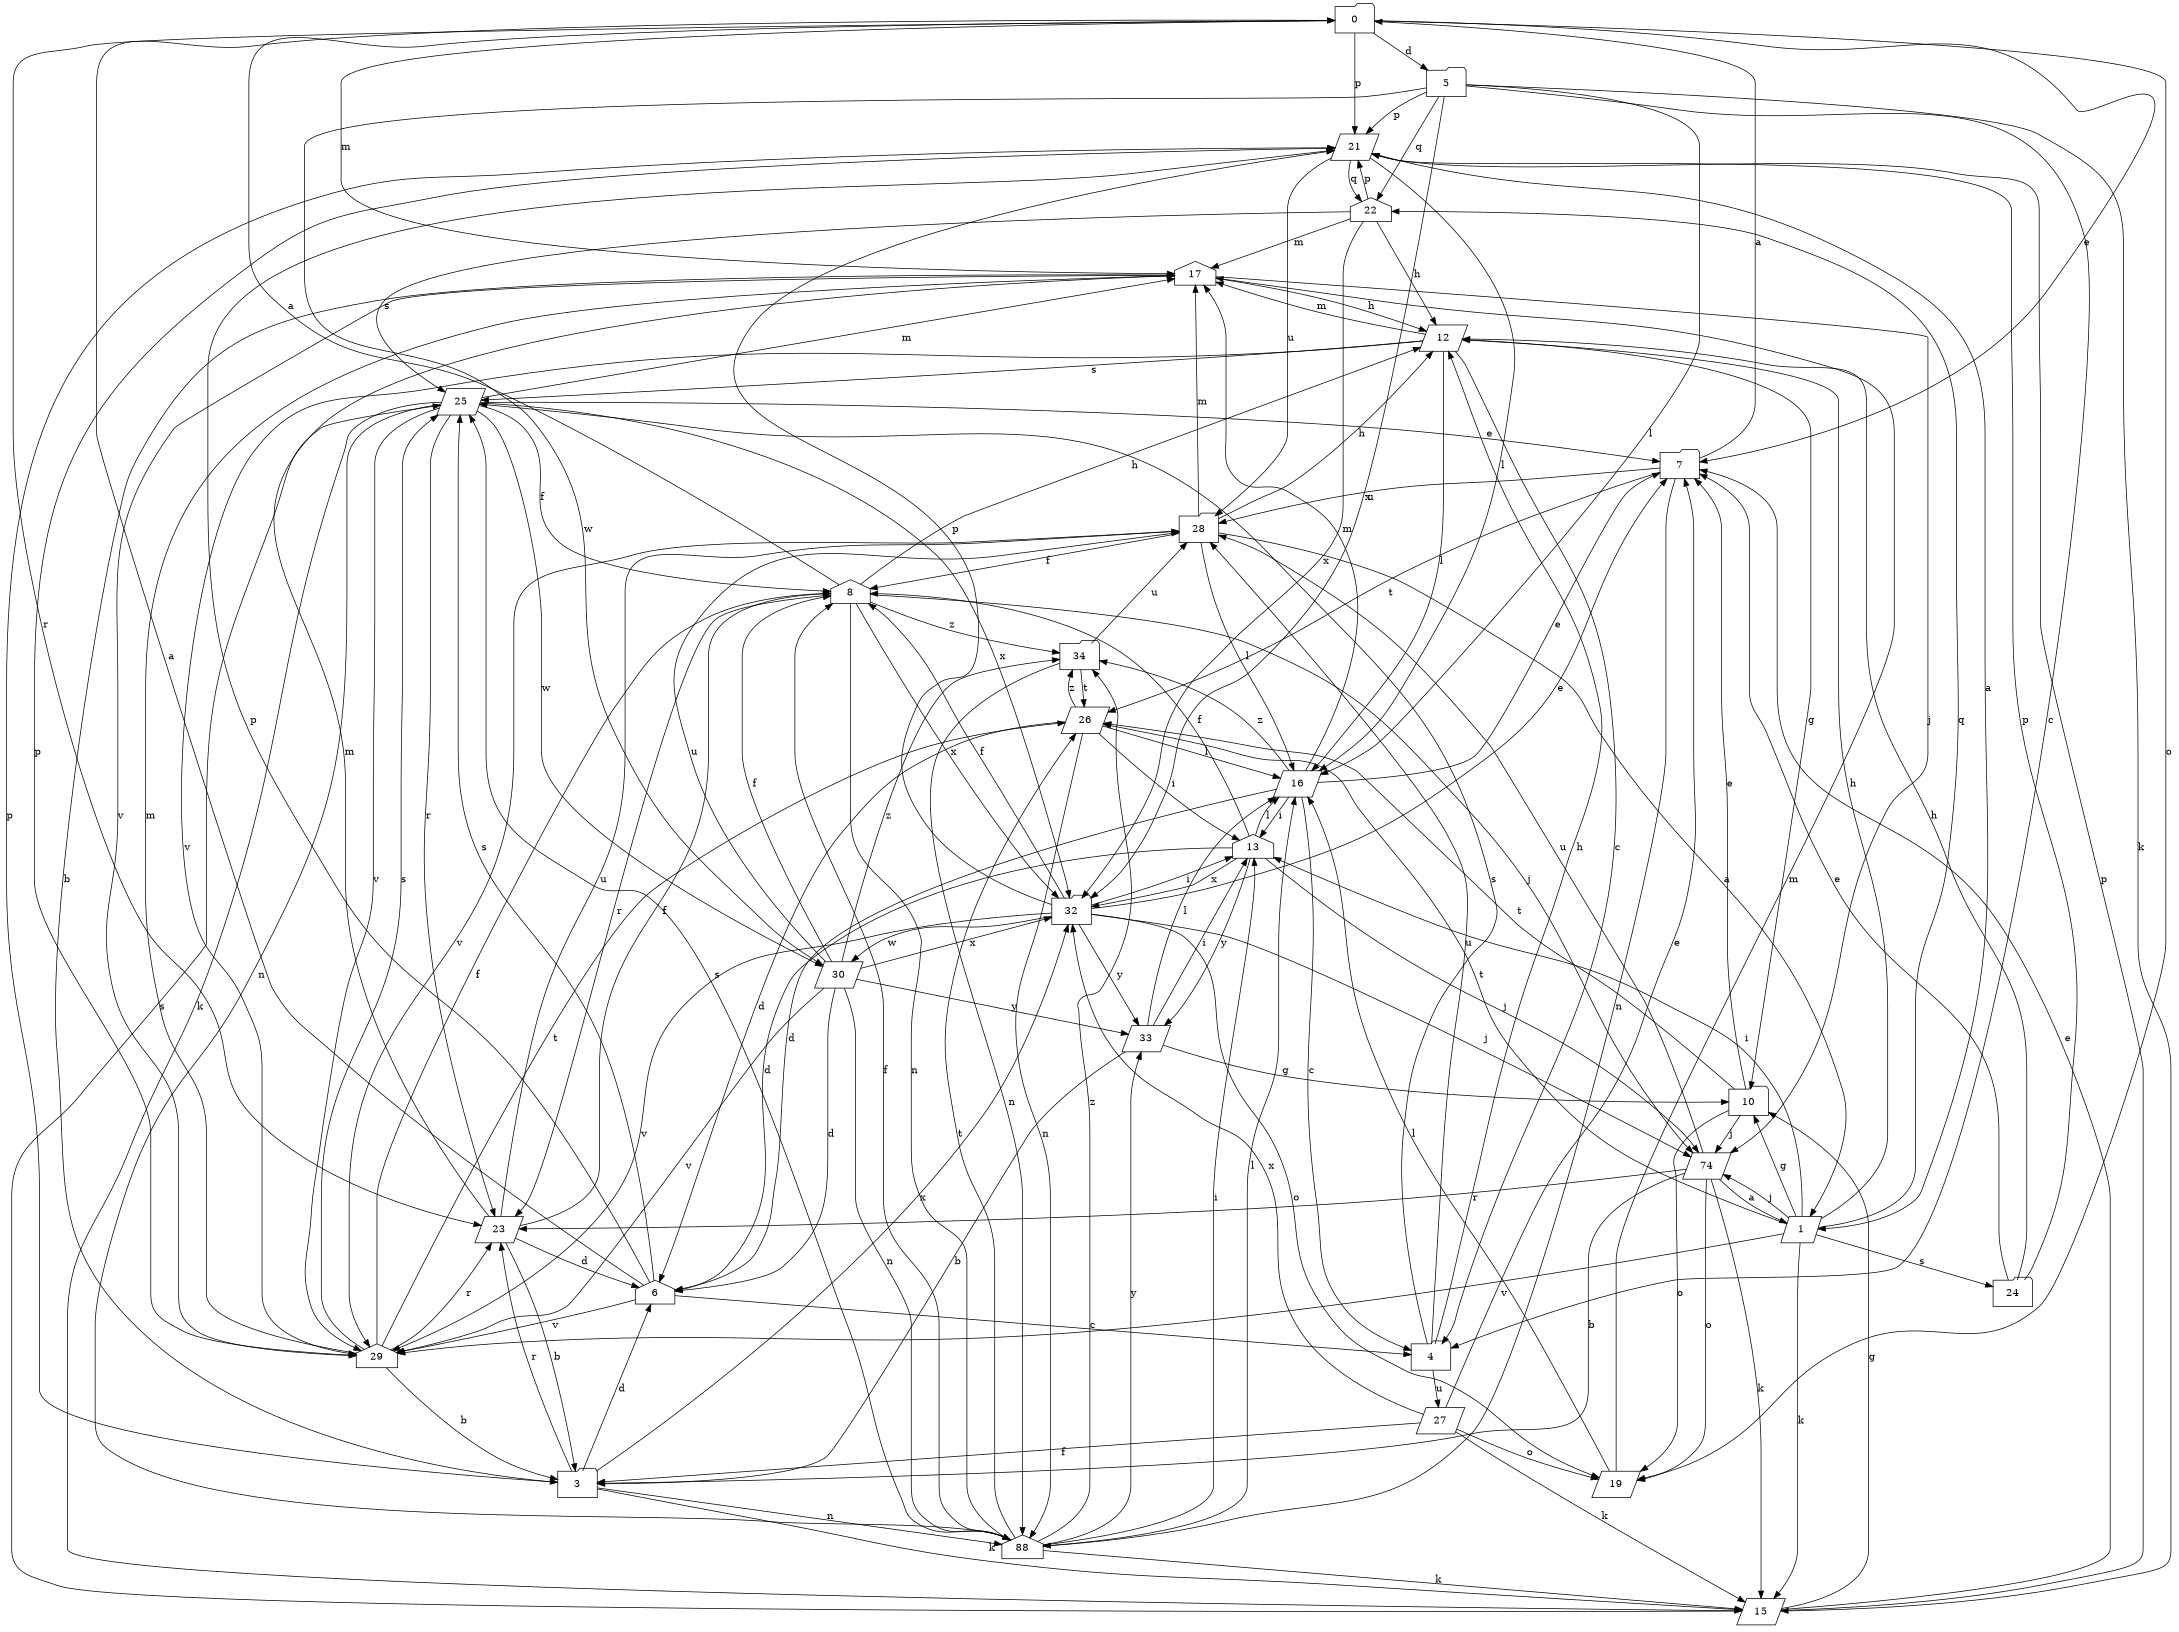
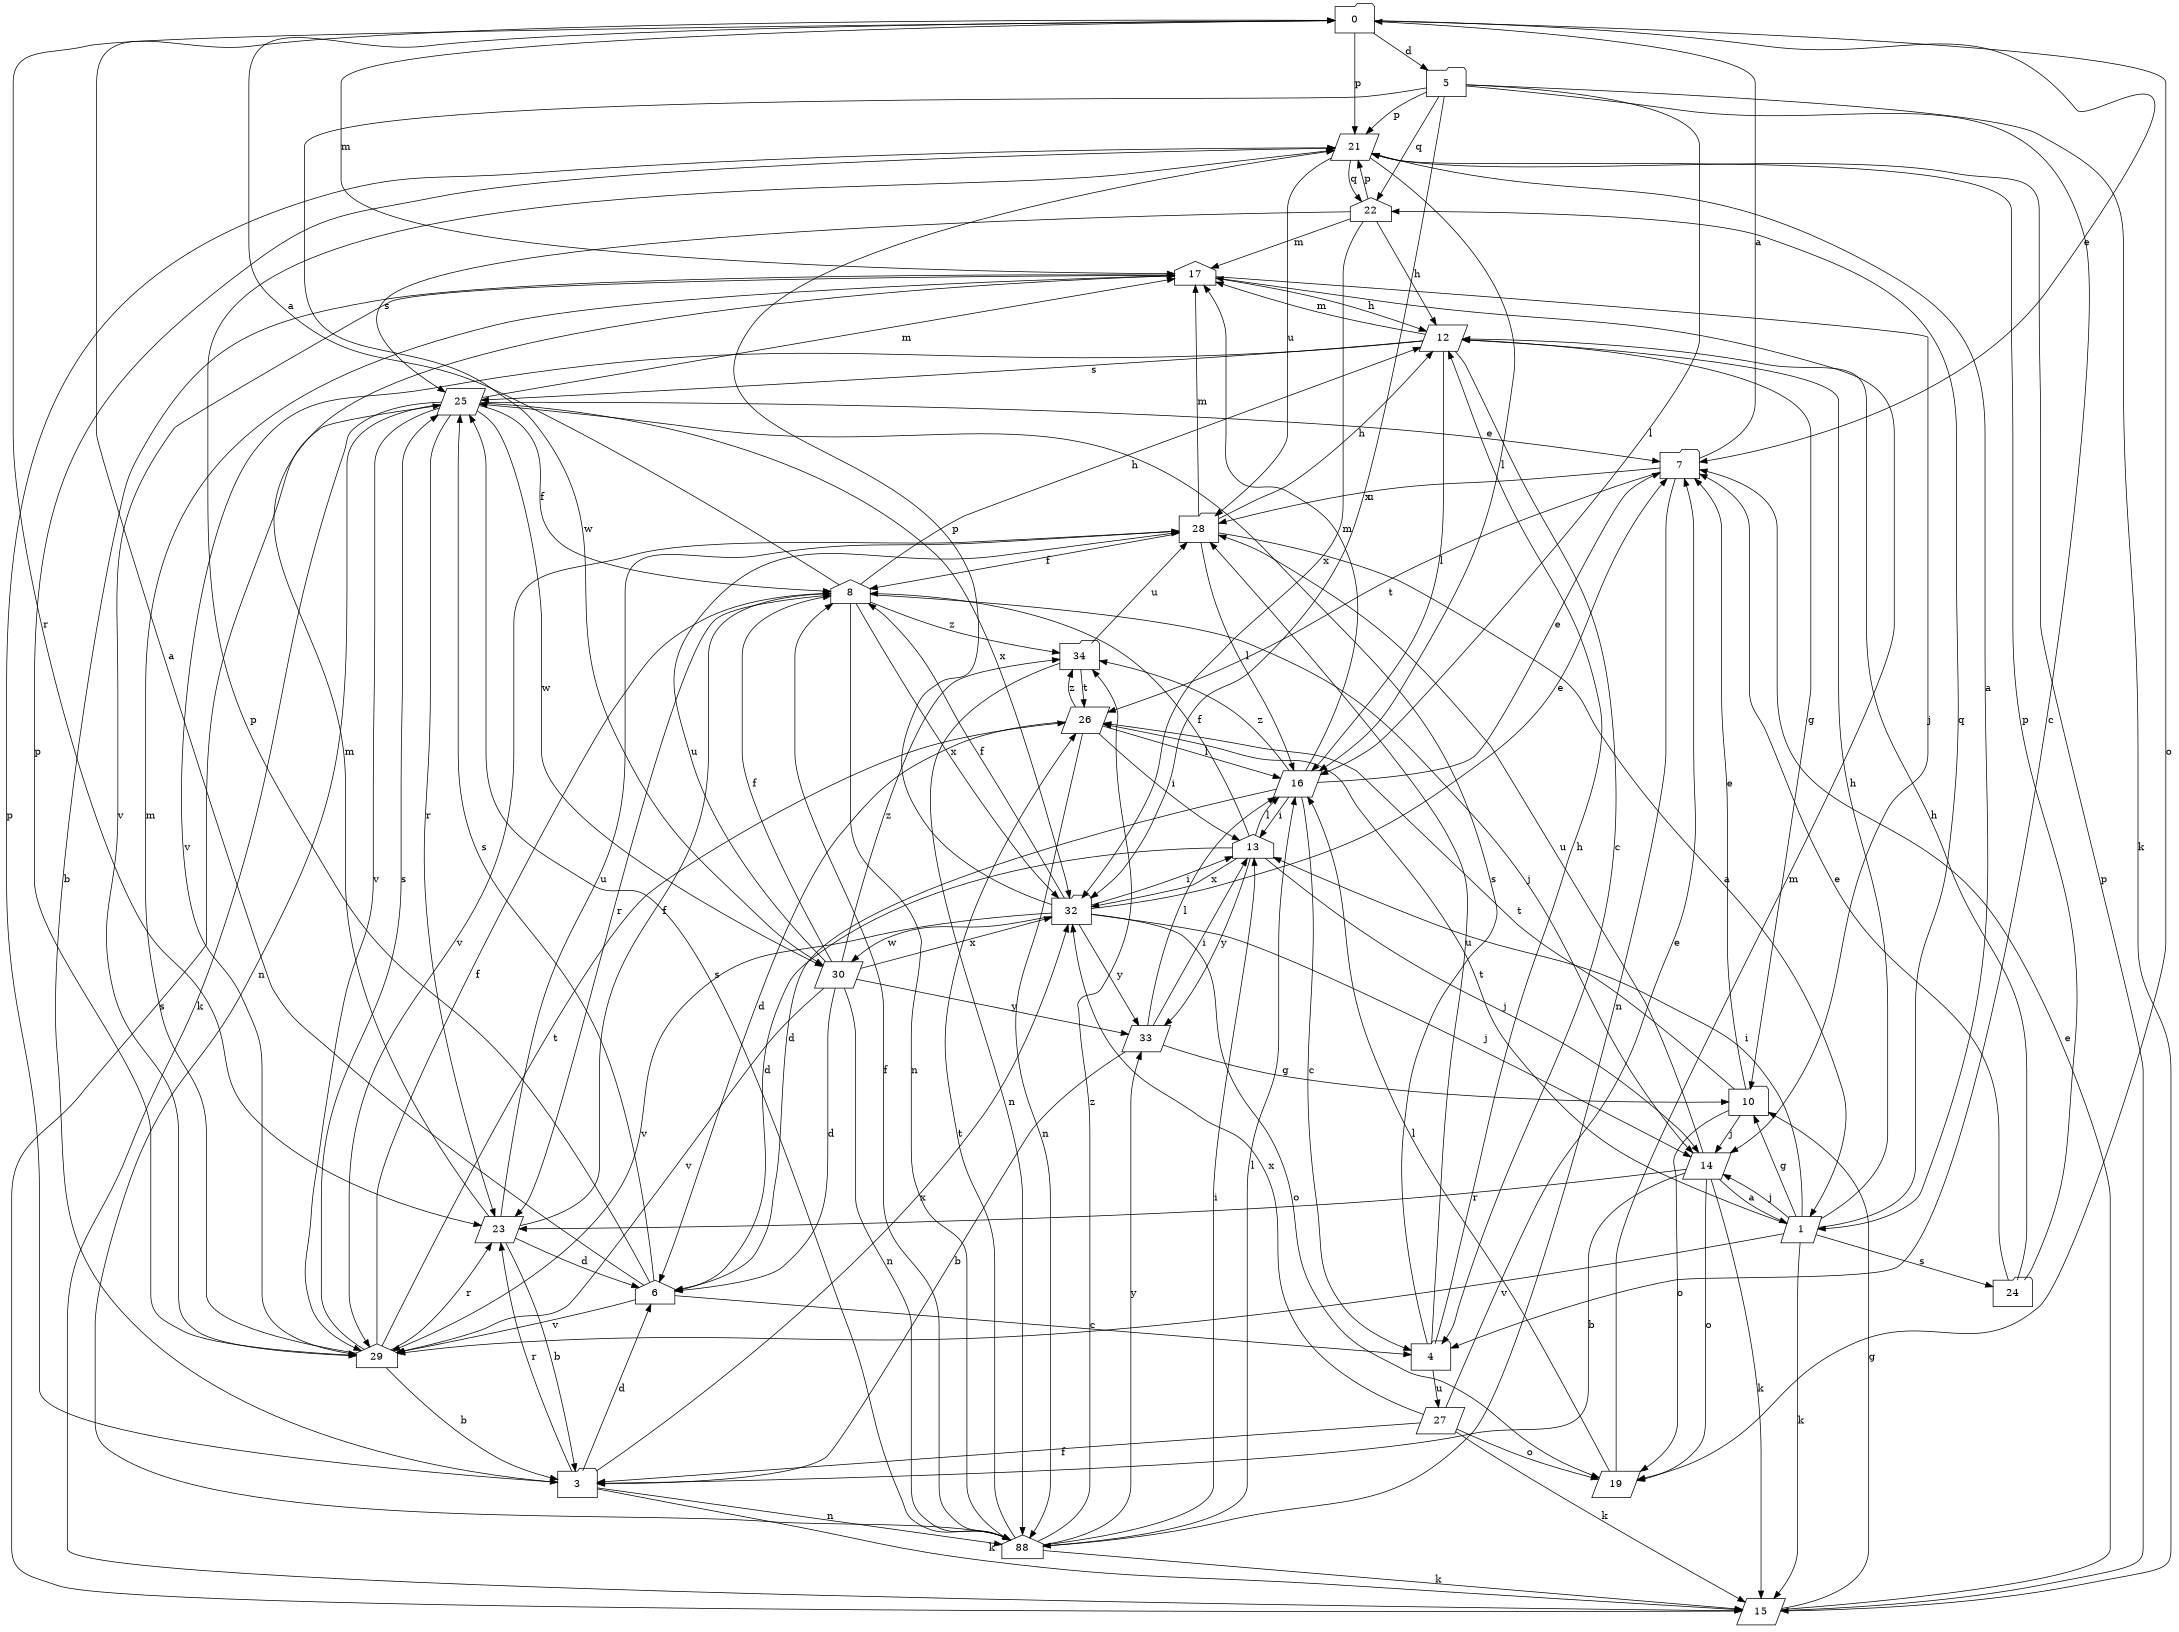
node "74": label "74" -> "14"
